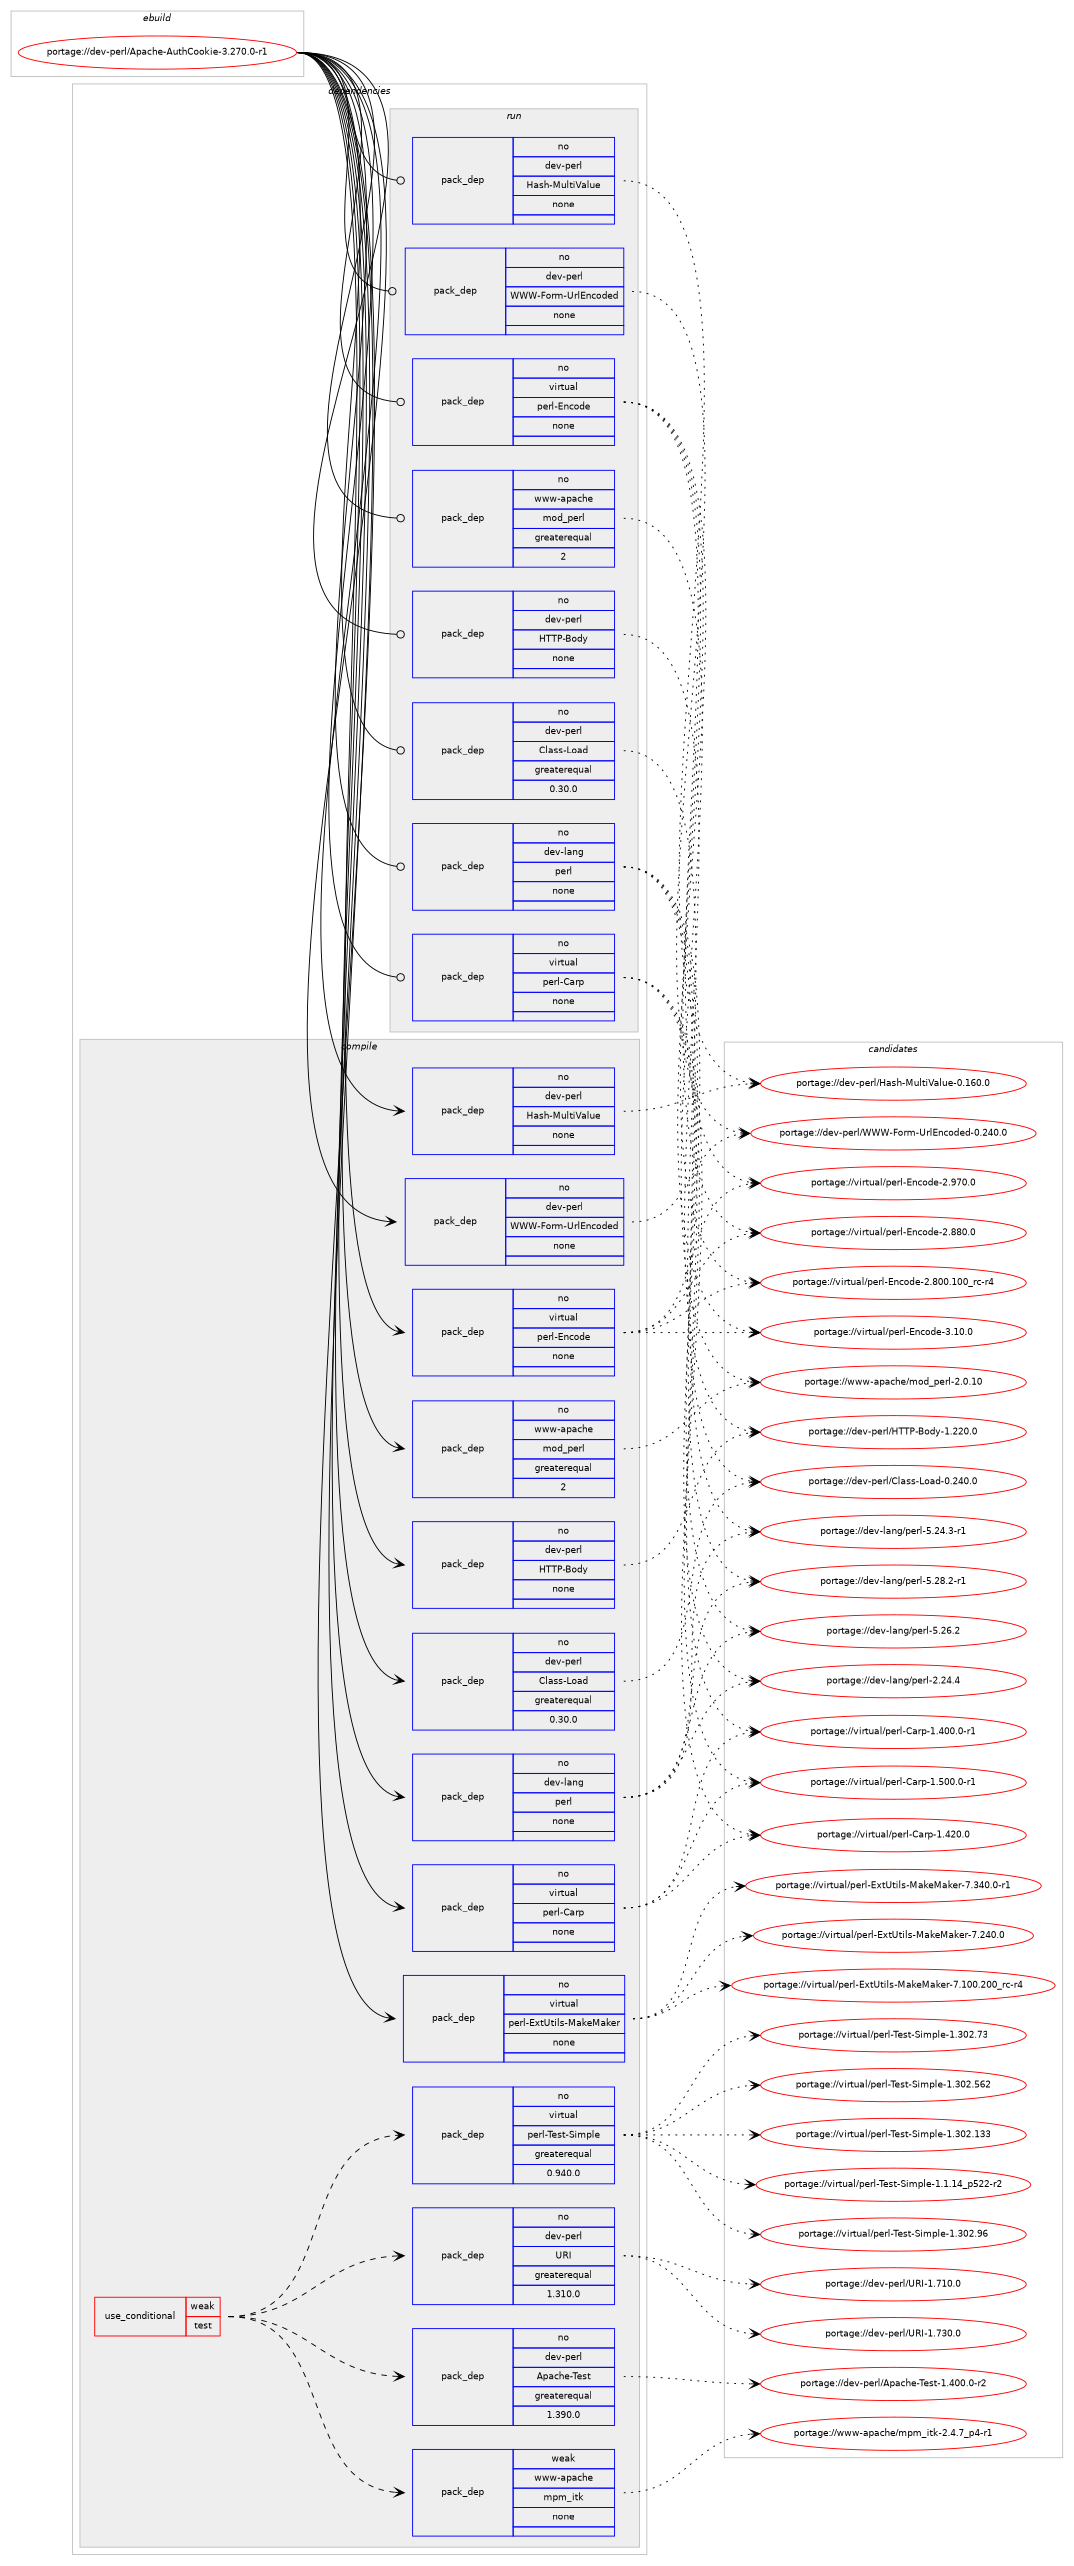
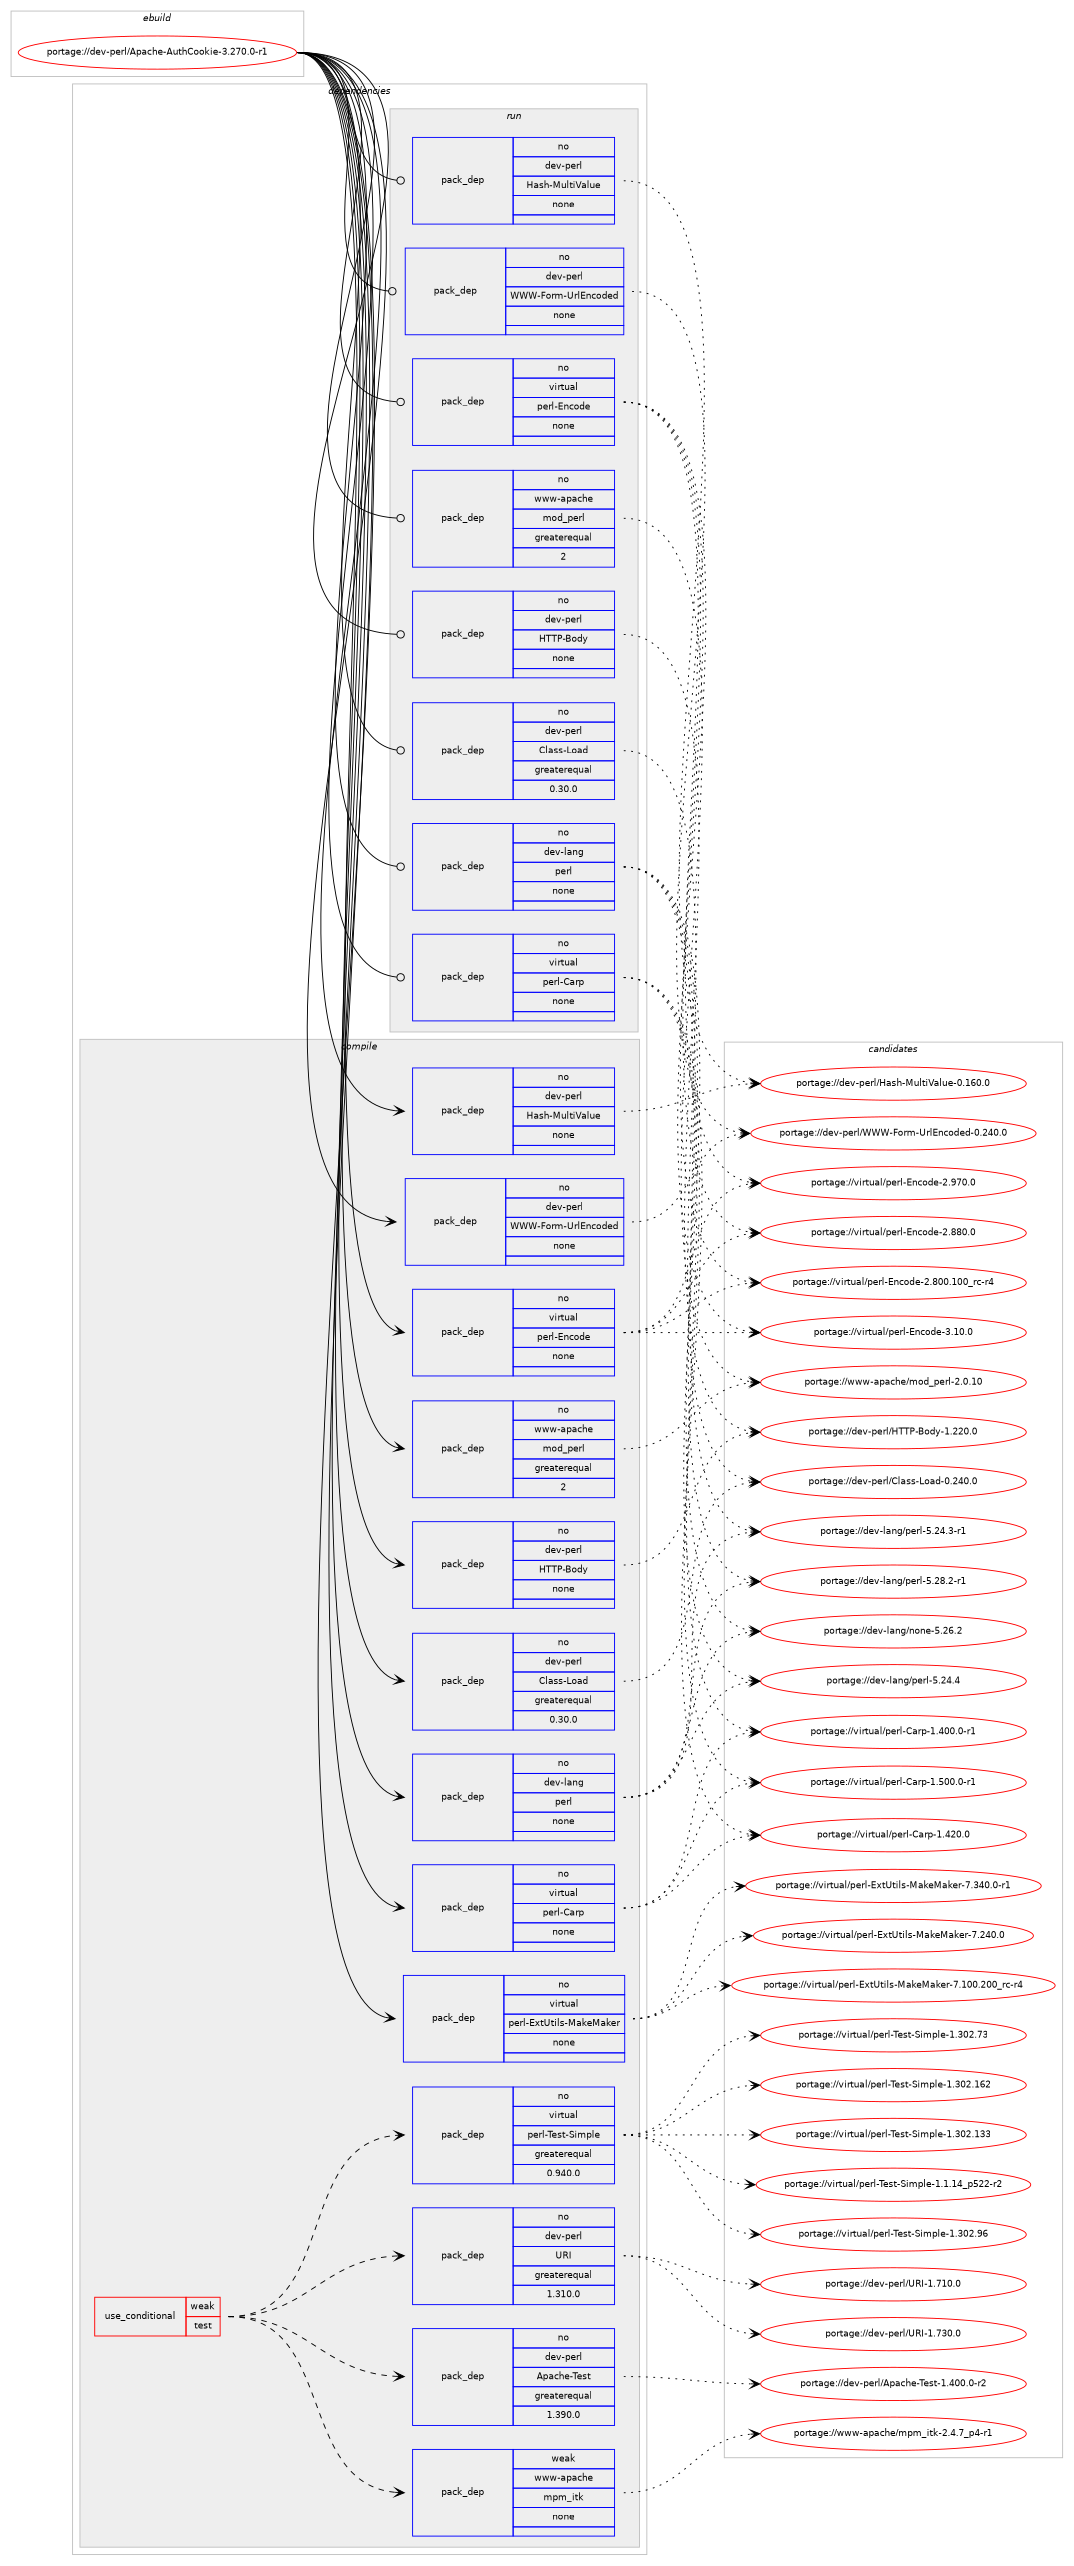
node "portage://dev-lang/perl-5.26.2": label "portage://dev-lang/perl-5.26.2" -> "portage://dev-lang/none-5.26.2"
node "portage://dev-lang/perl-2.24.4": label "portage://dev-lang/perl-2.24.4" -> "portage://dev-lang/perl-5.24.4"
node "portage://virtual/perl-Test-Simple-1.302.562": label "portage://virtual/perl-Test-Simple-1.302.562" -> "portage://virtual/perl-Test-Simple-1.302.162"
